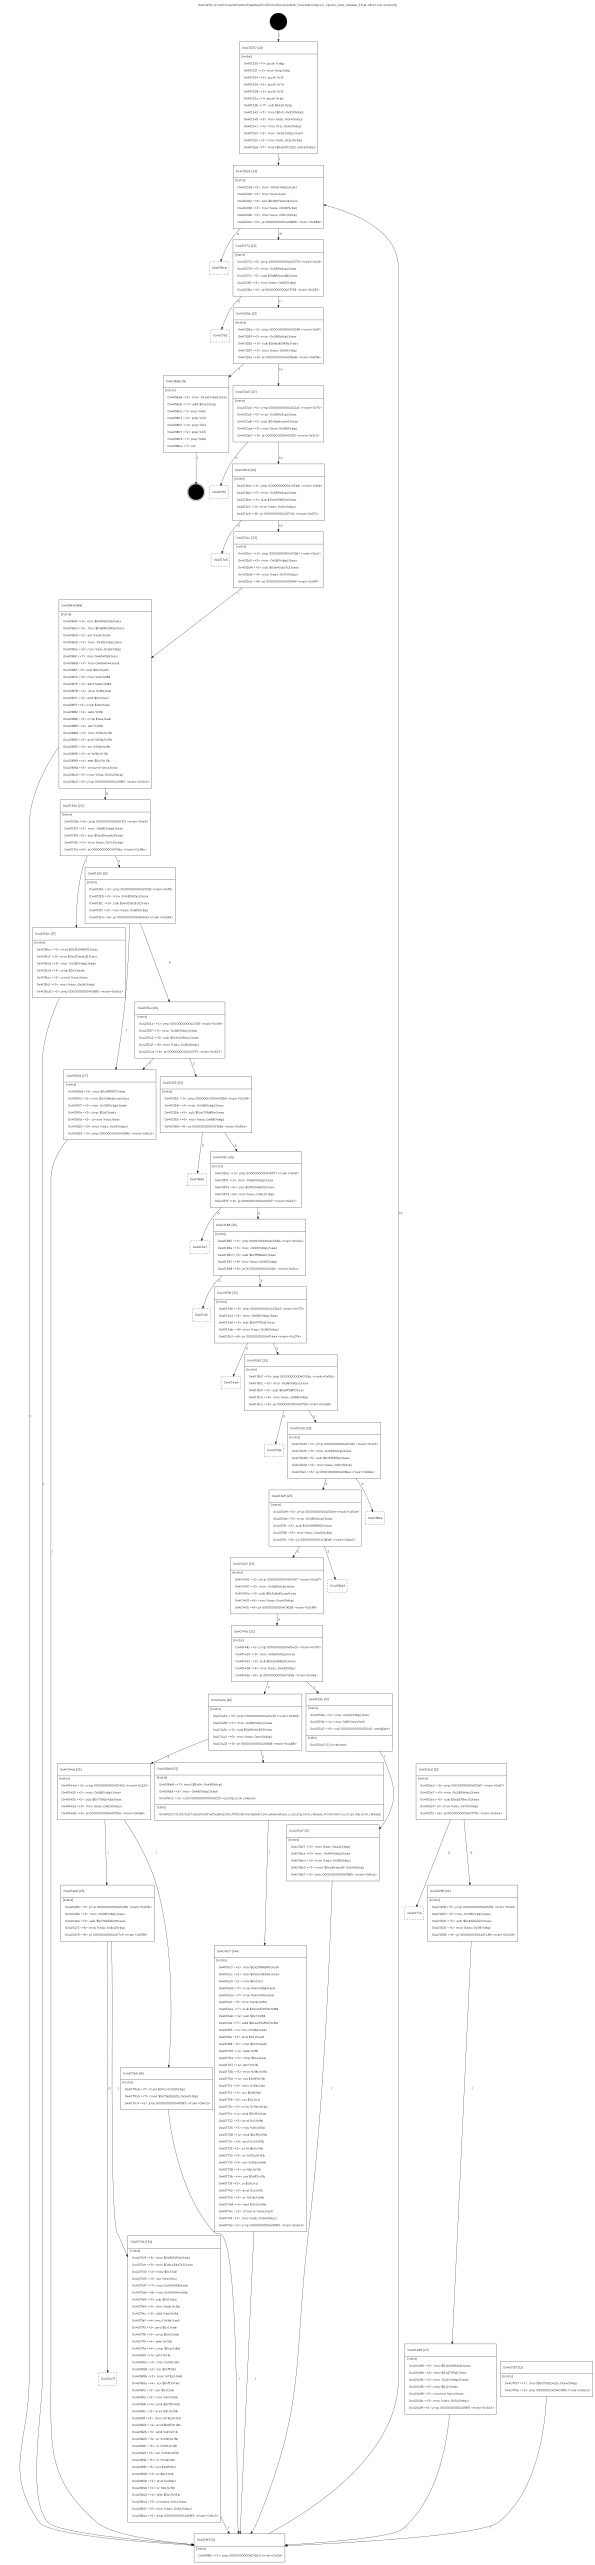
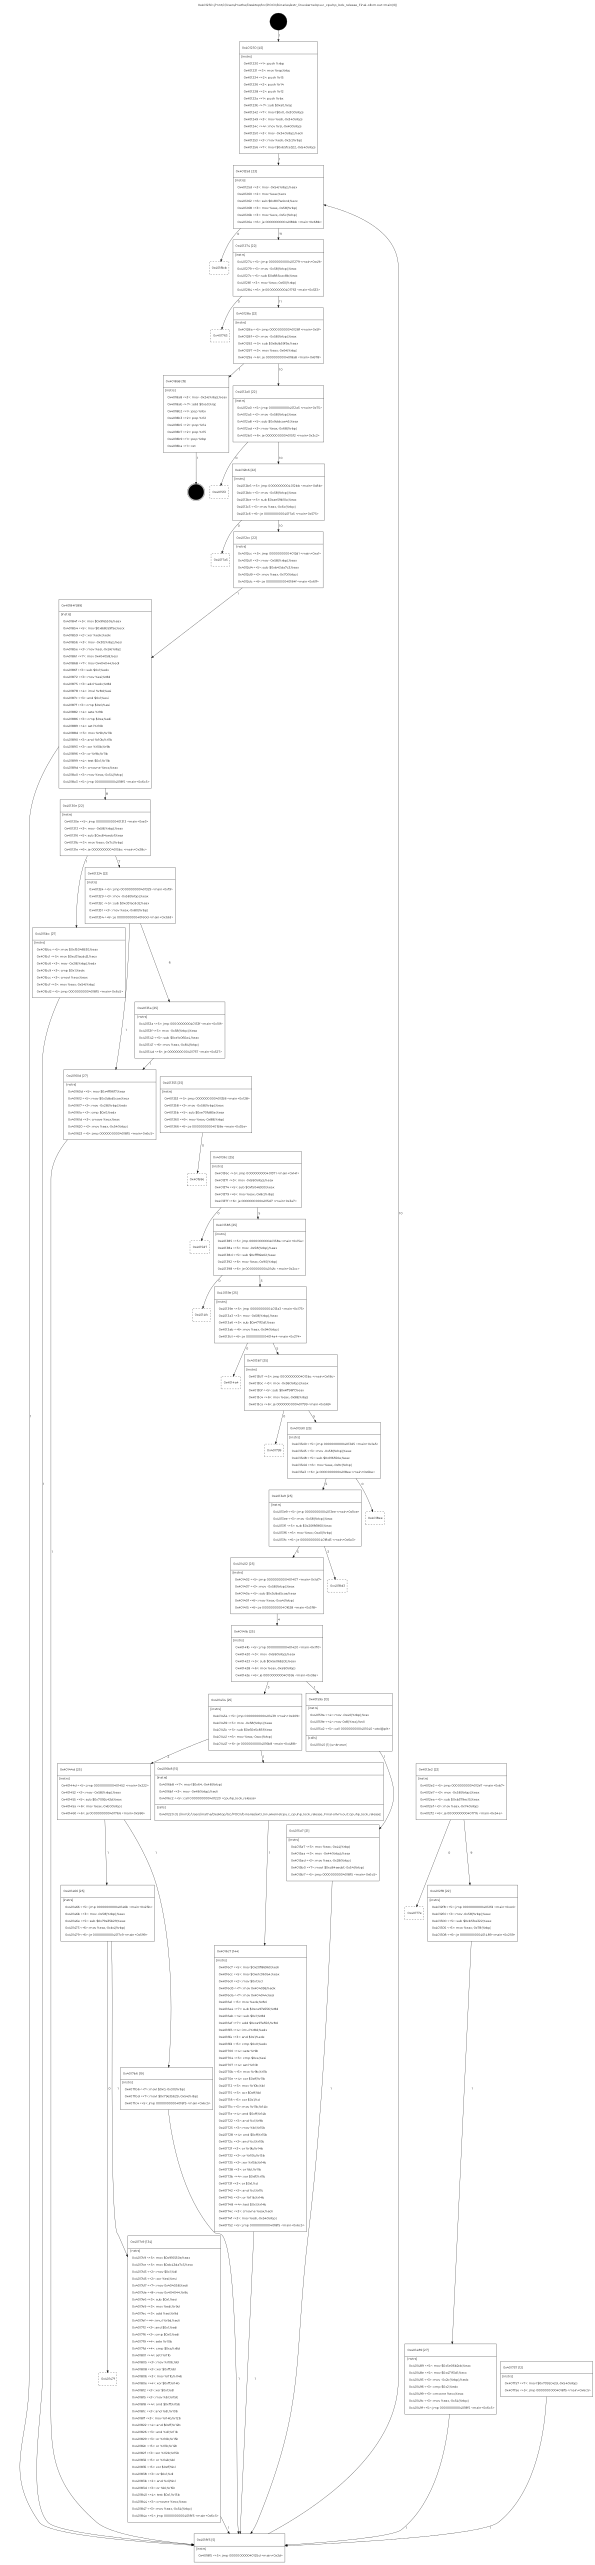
edge "0x40133a [25]" -> "0x401353 [25]": removed, label "5"
edge "0x401353 [25]" -> "0x40136c [25]": removed, label "5"
